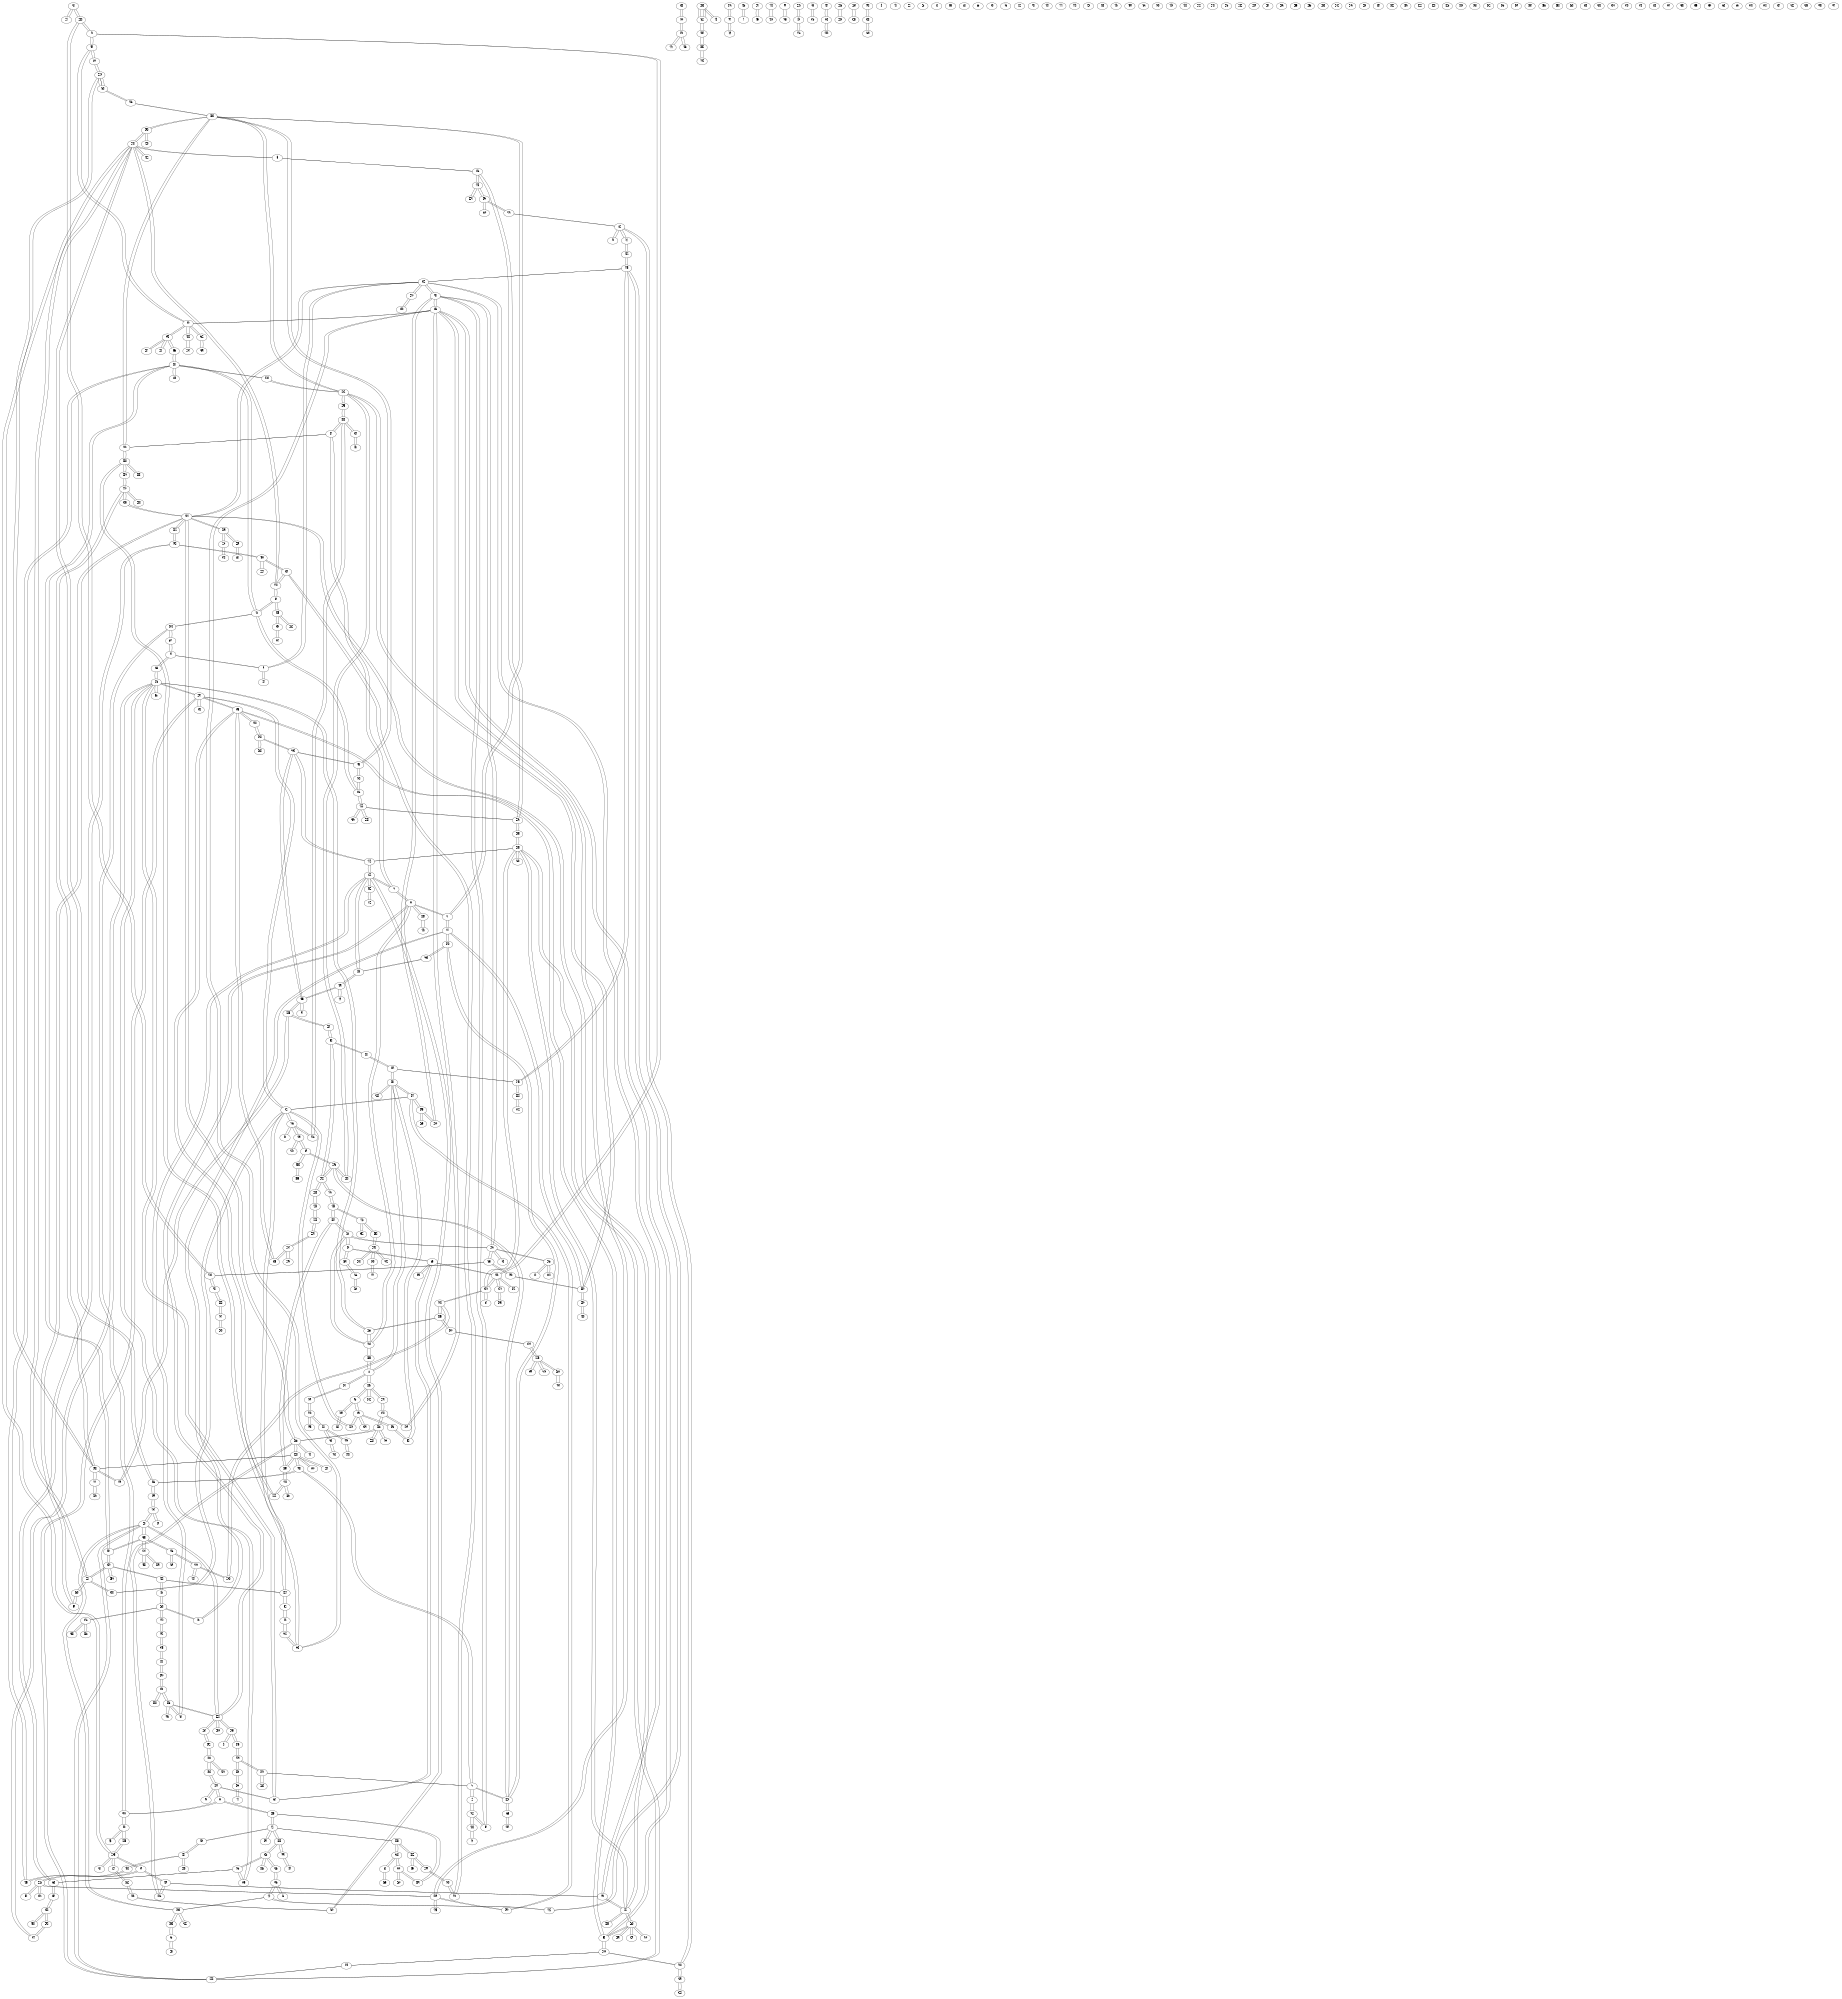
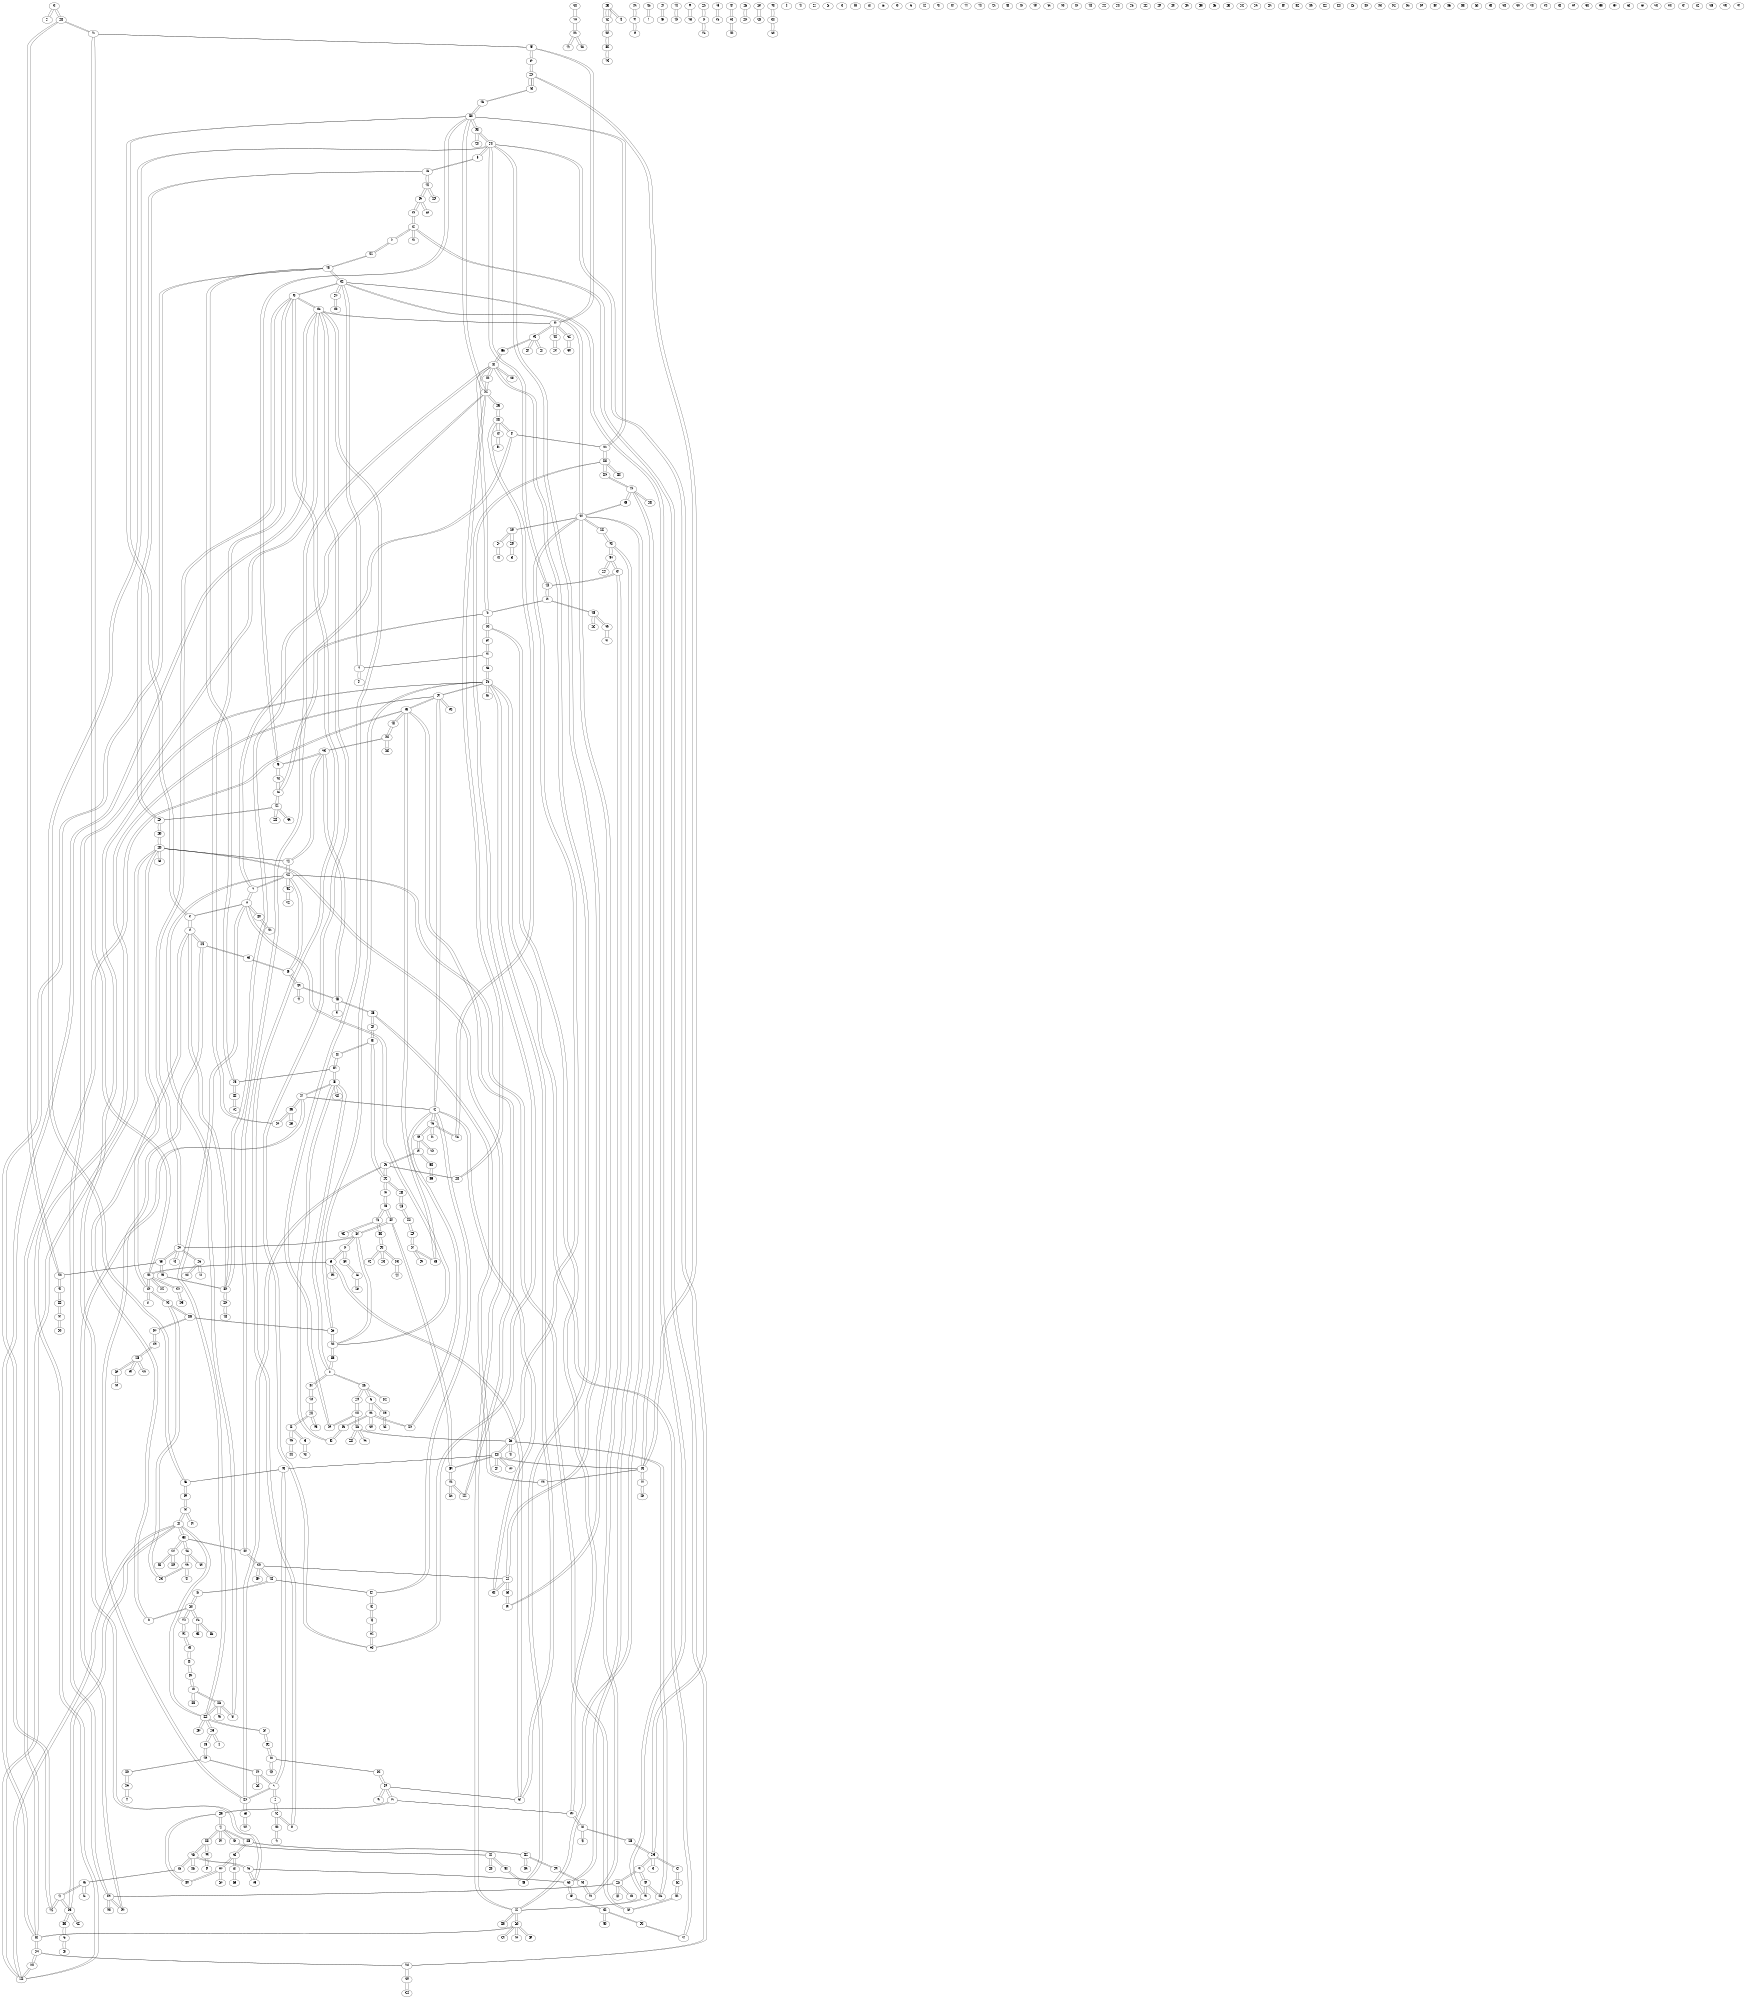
node "132": removed
